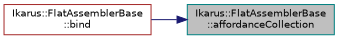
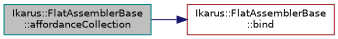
edge "Ikarus::FlatAssemblerBase ::bind" -> "Ikarus::FlatAssemblerBase ::affordanceCollection": reversed
